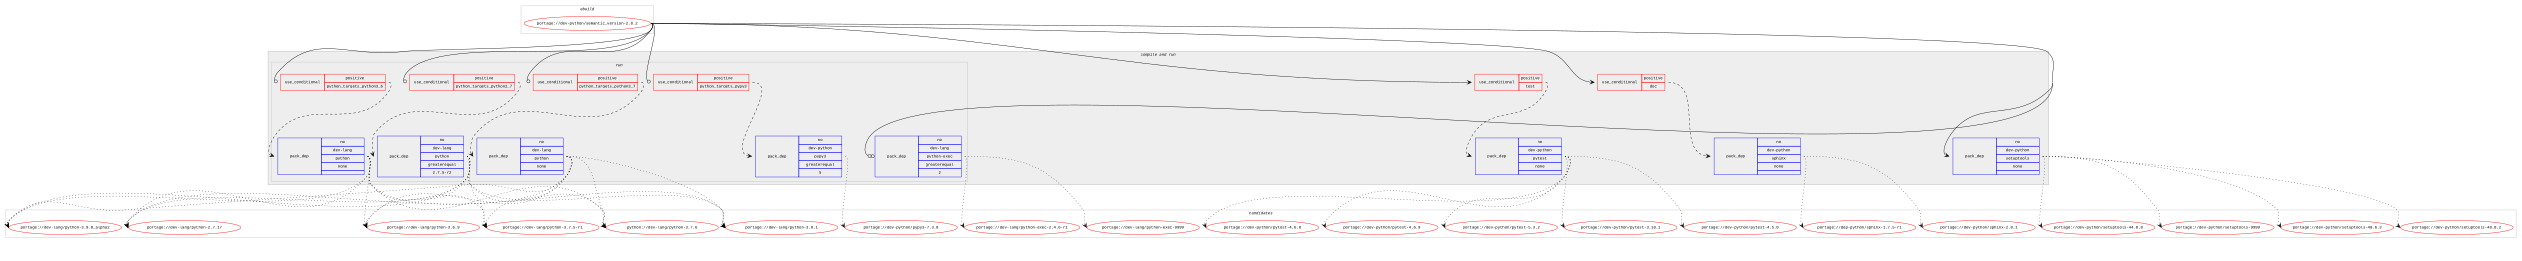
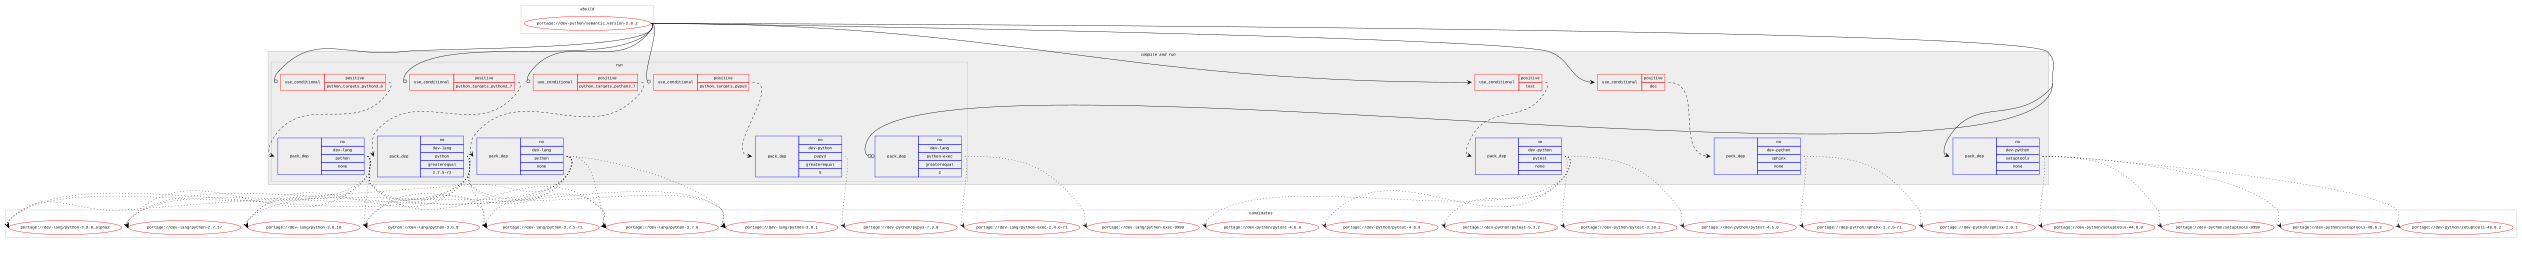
node "portage://dev-lang/python-3.6.10": added
node "portage://dev-lang/python-3.6.9": label "portage://dev-lang/python-3.6.9" -> "python://dev-lang/python-3.6.9"
node "python://dev-lang/python-3.7.6": label "python://dev-lang/python-3.7.6" -> "portage://dev-lang/python-3.7.6"
